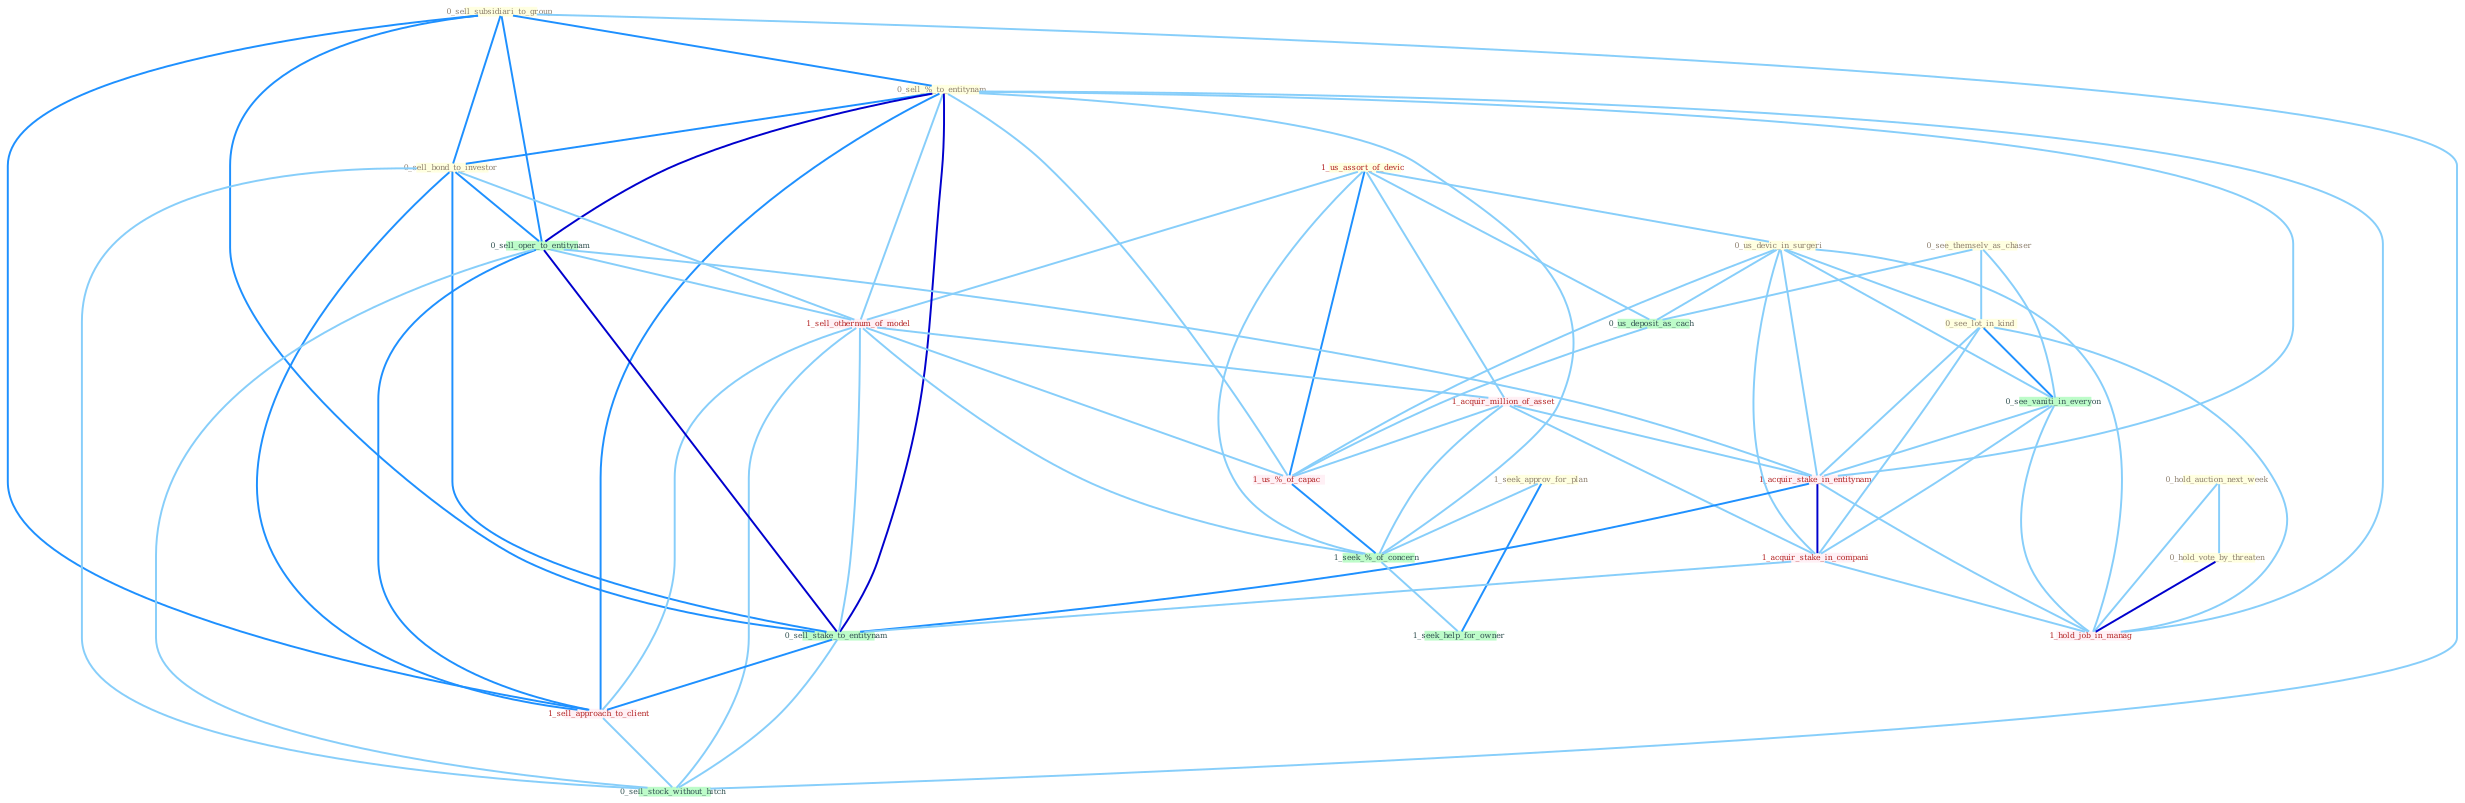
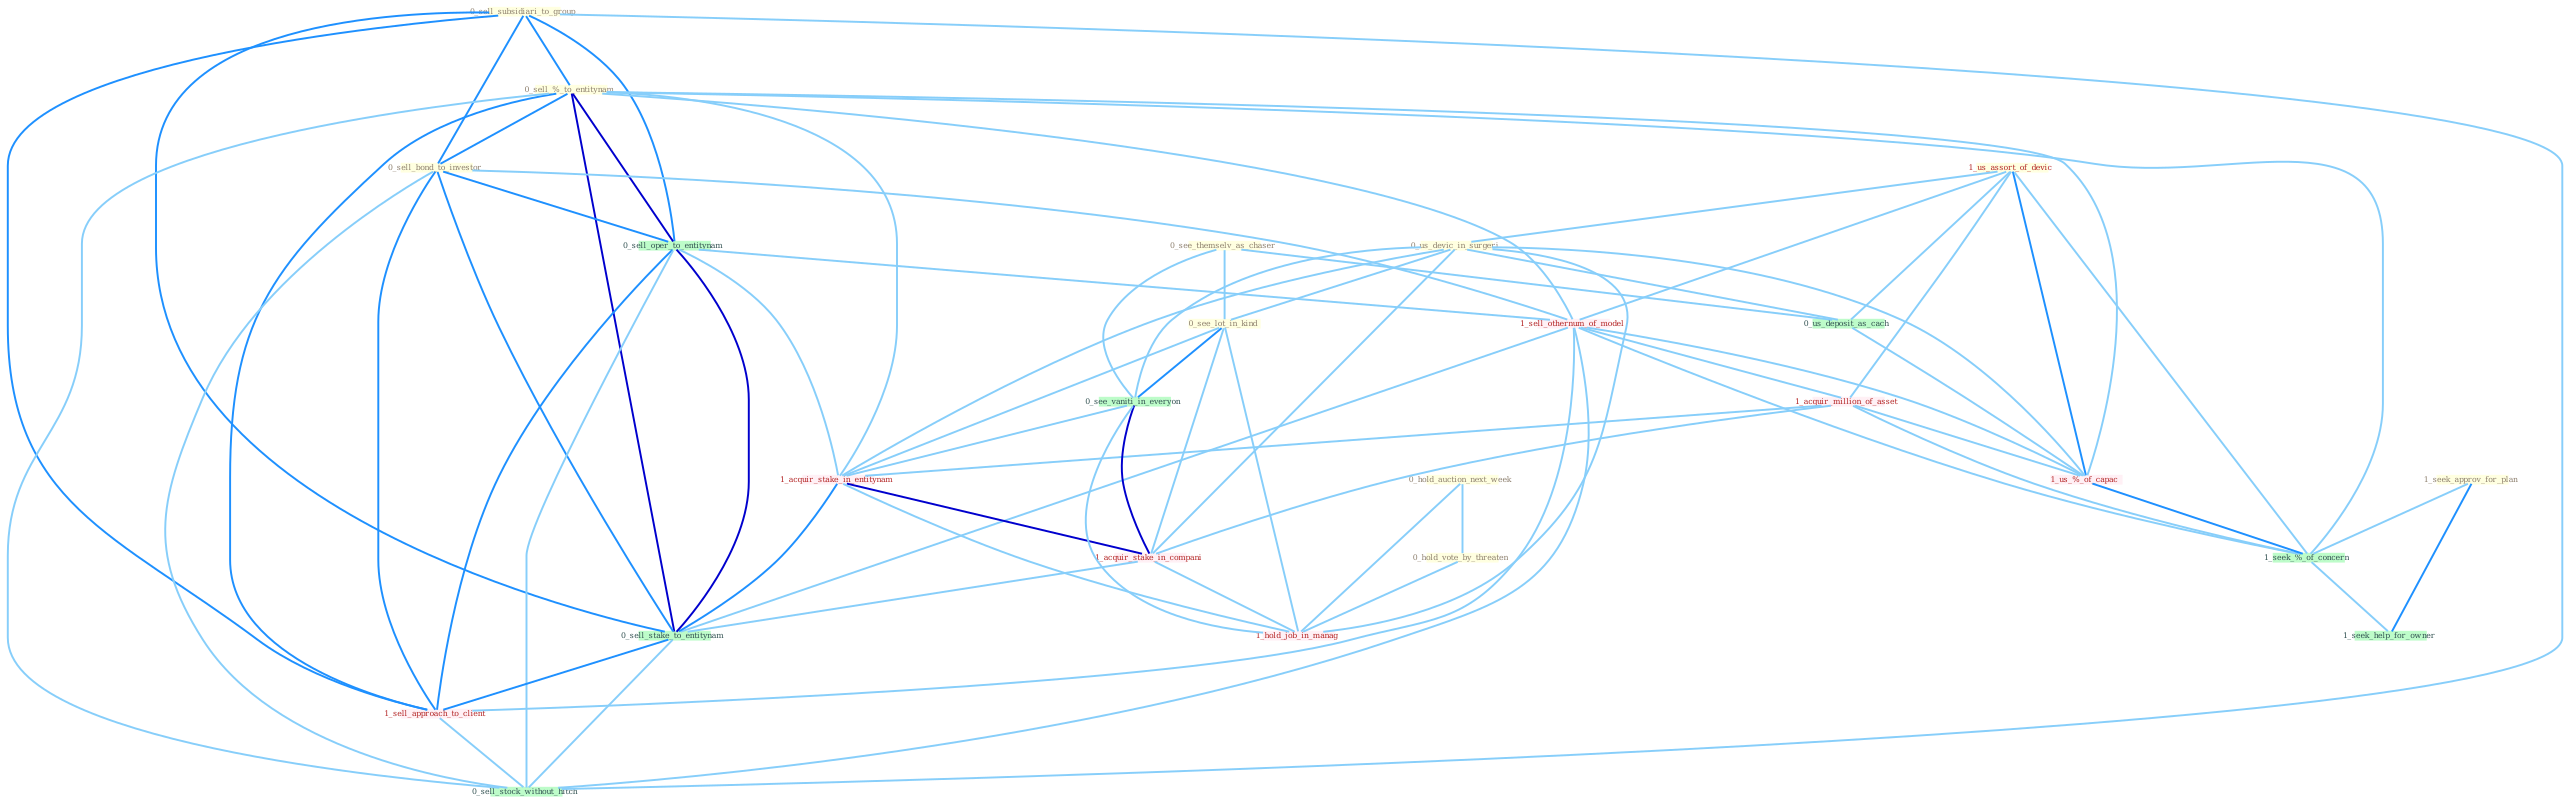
edge "0_sell_%_to_entitynam" -- "1_hold_job_in_manag": now "0_sell_%_to_entitynam" -- "0_sell_stock_without_hitch"
edge "0_see_vaniti_in_everyon" -- "1_acquir_stake_in_compani": color #87cefa -> #0000cd
edge "0_hold_vote_by_threaten" -- "1_hold_job_in_manag": color #0000cd -> #87cefa
